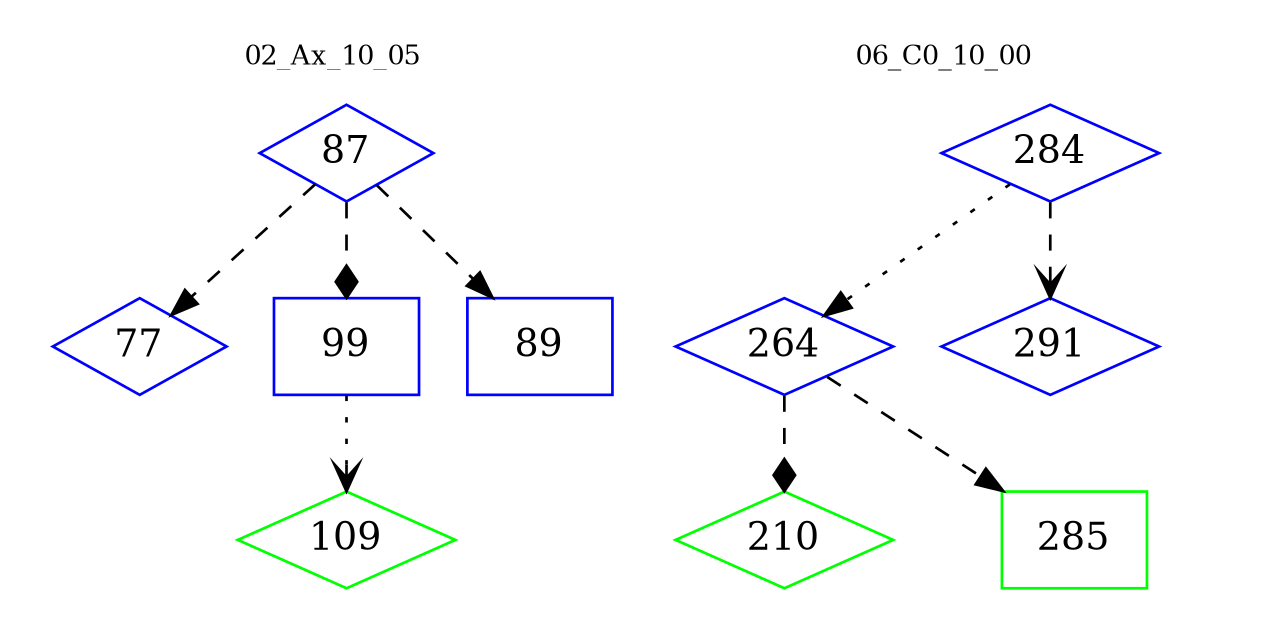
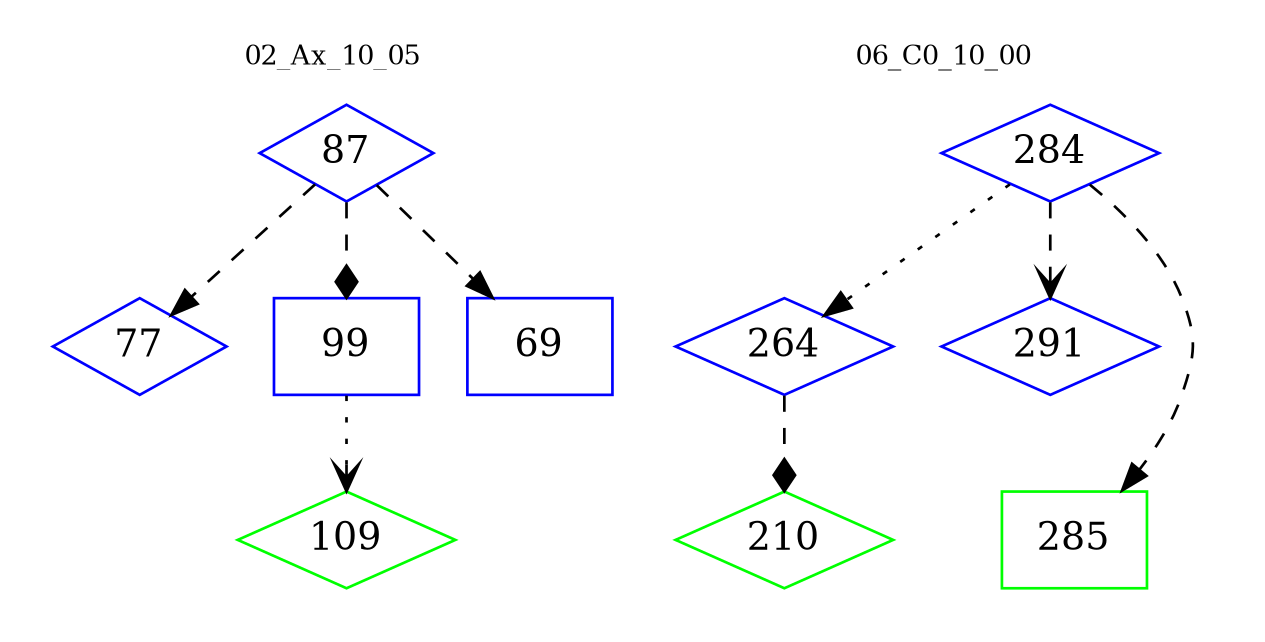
node "89": label "89" -> "69"
edge "264" -> "285": now "284" -> "285"
